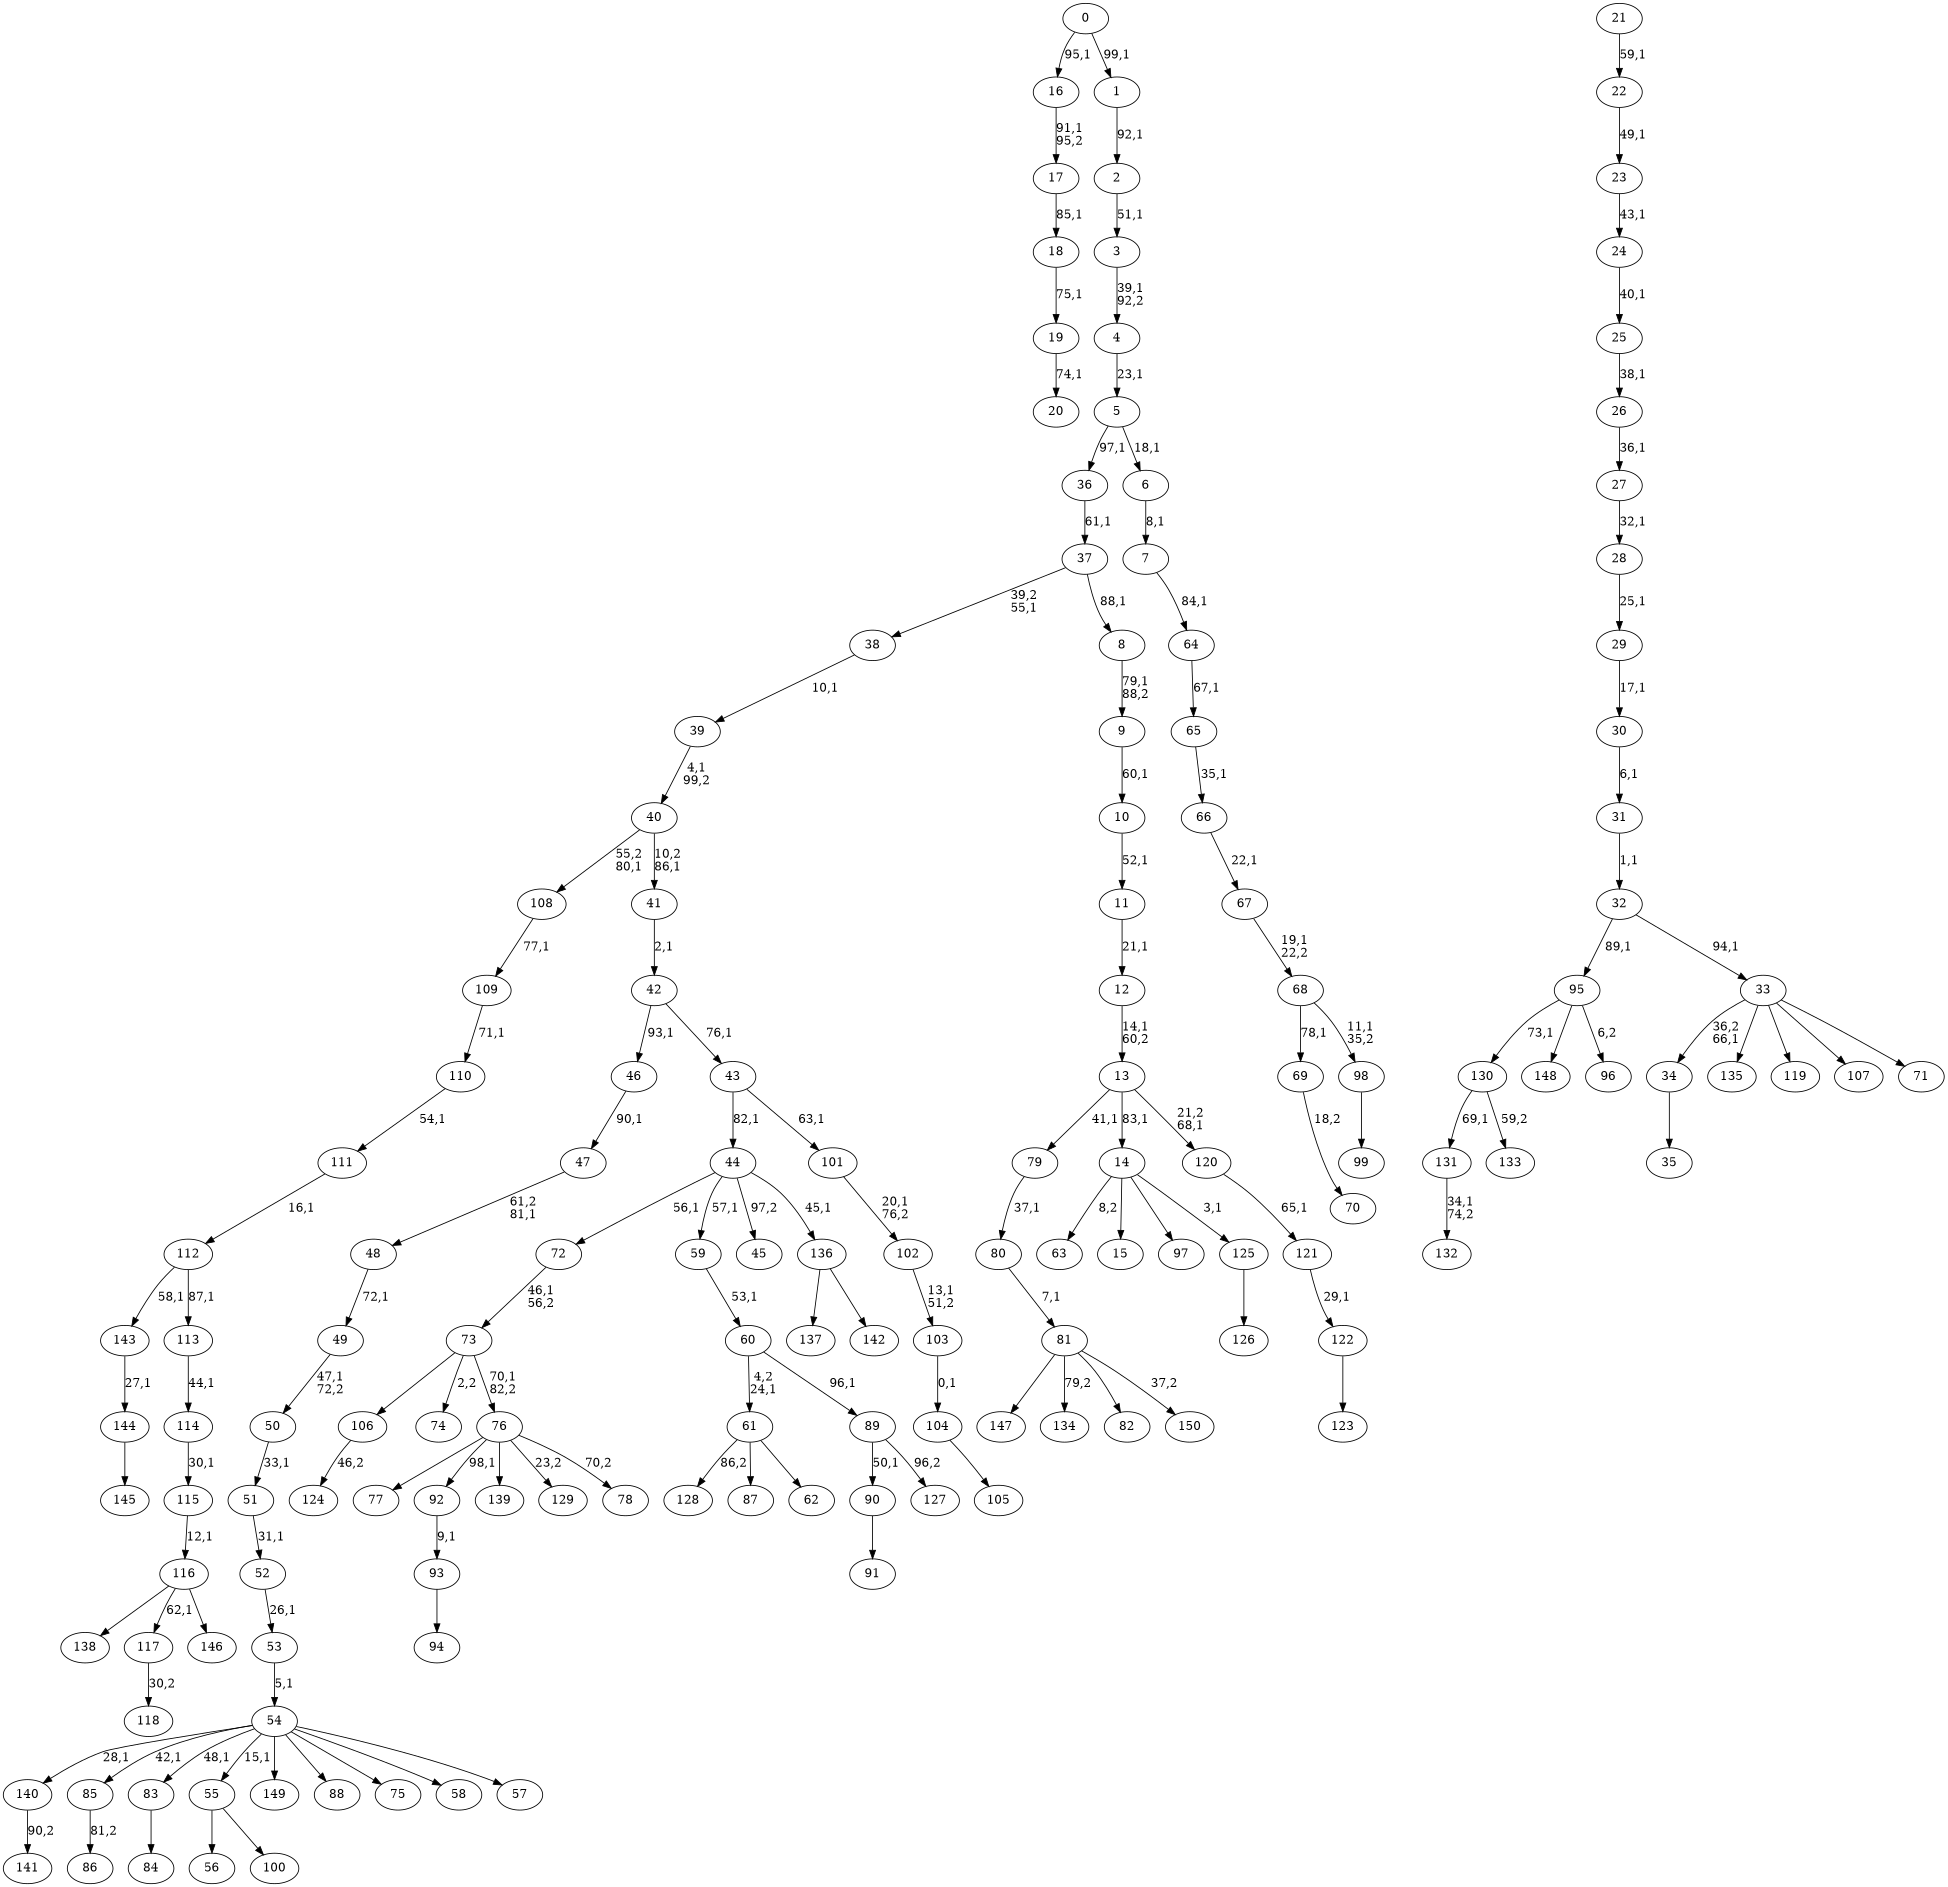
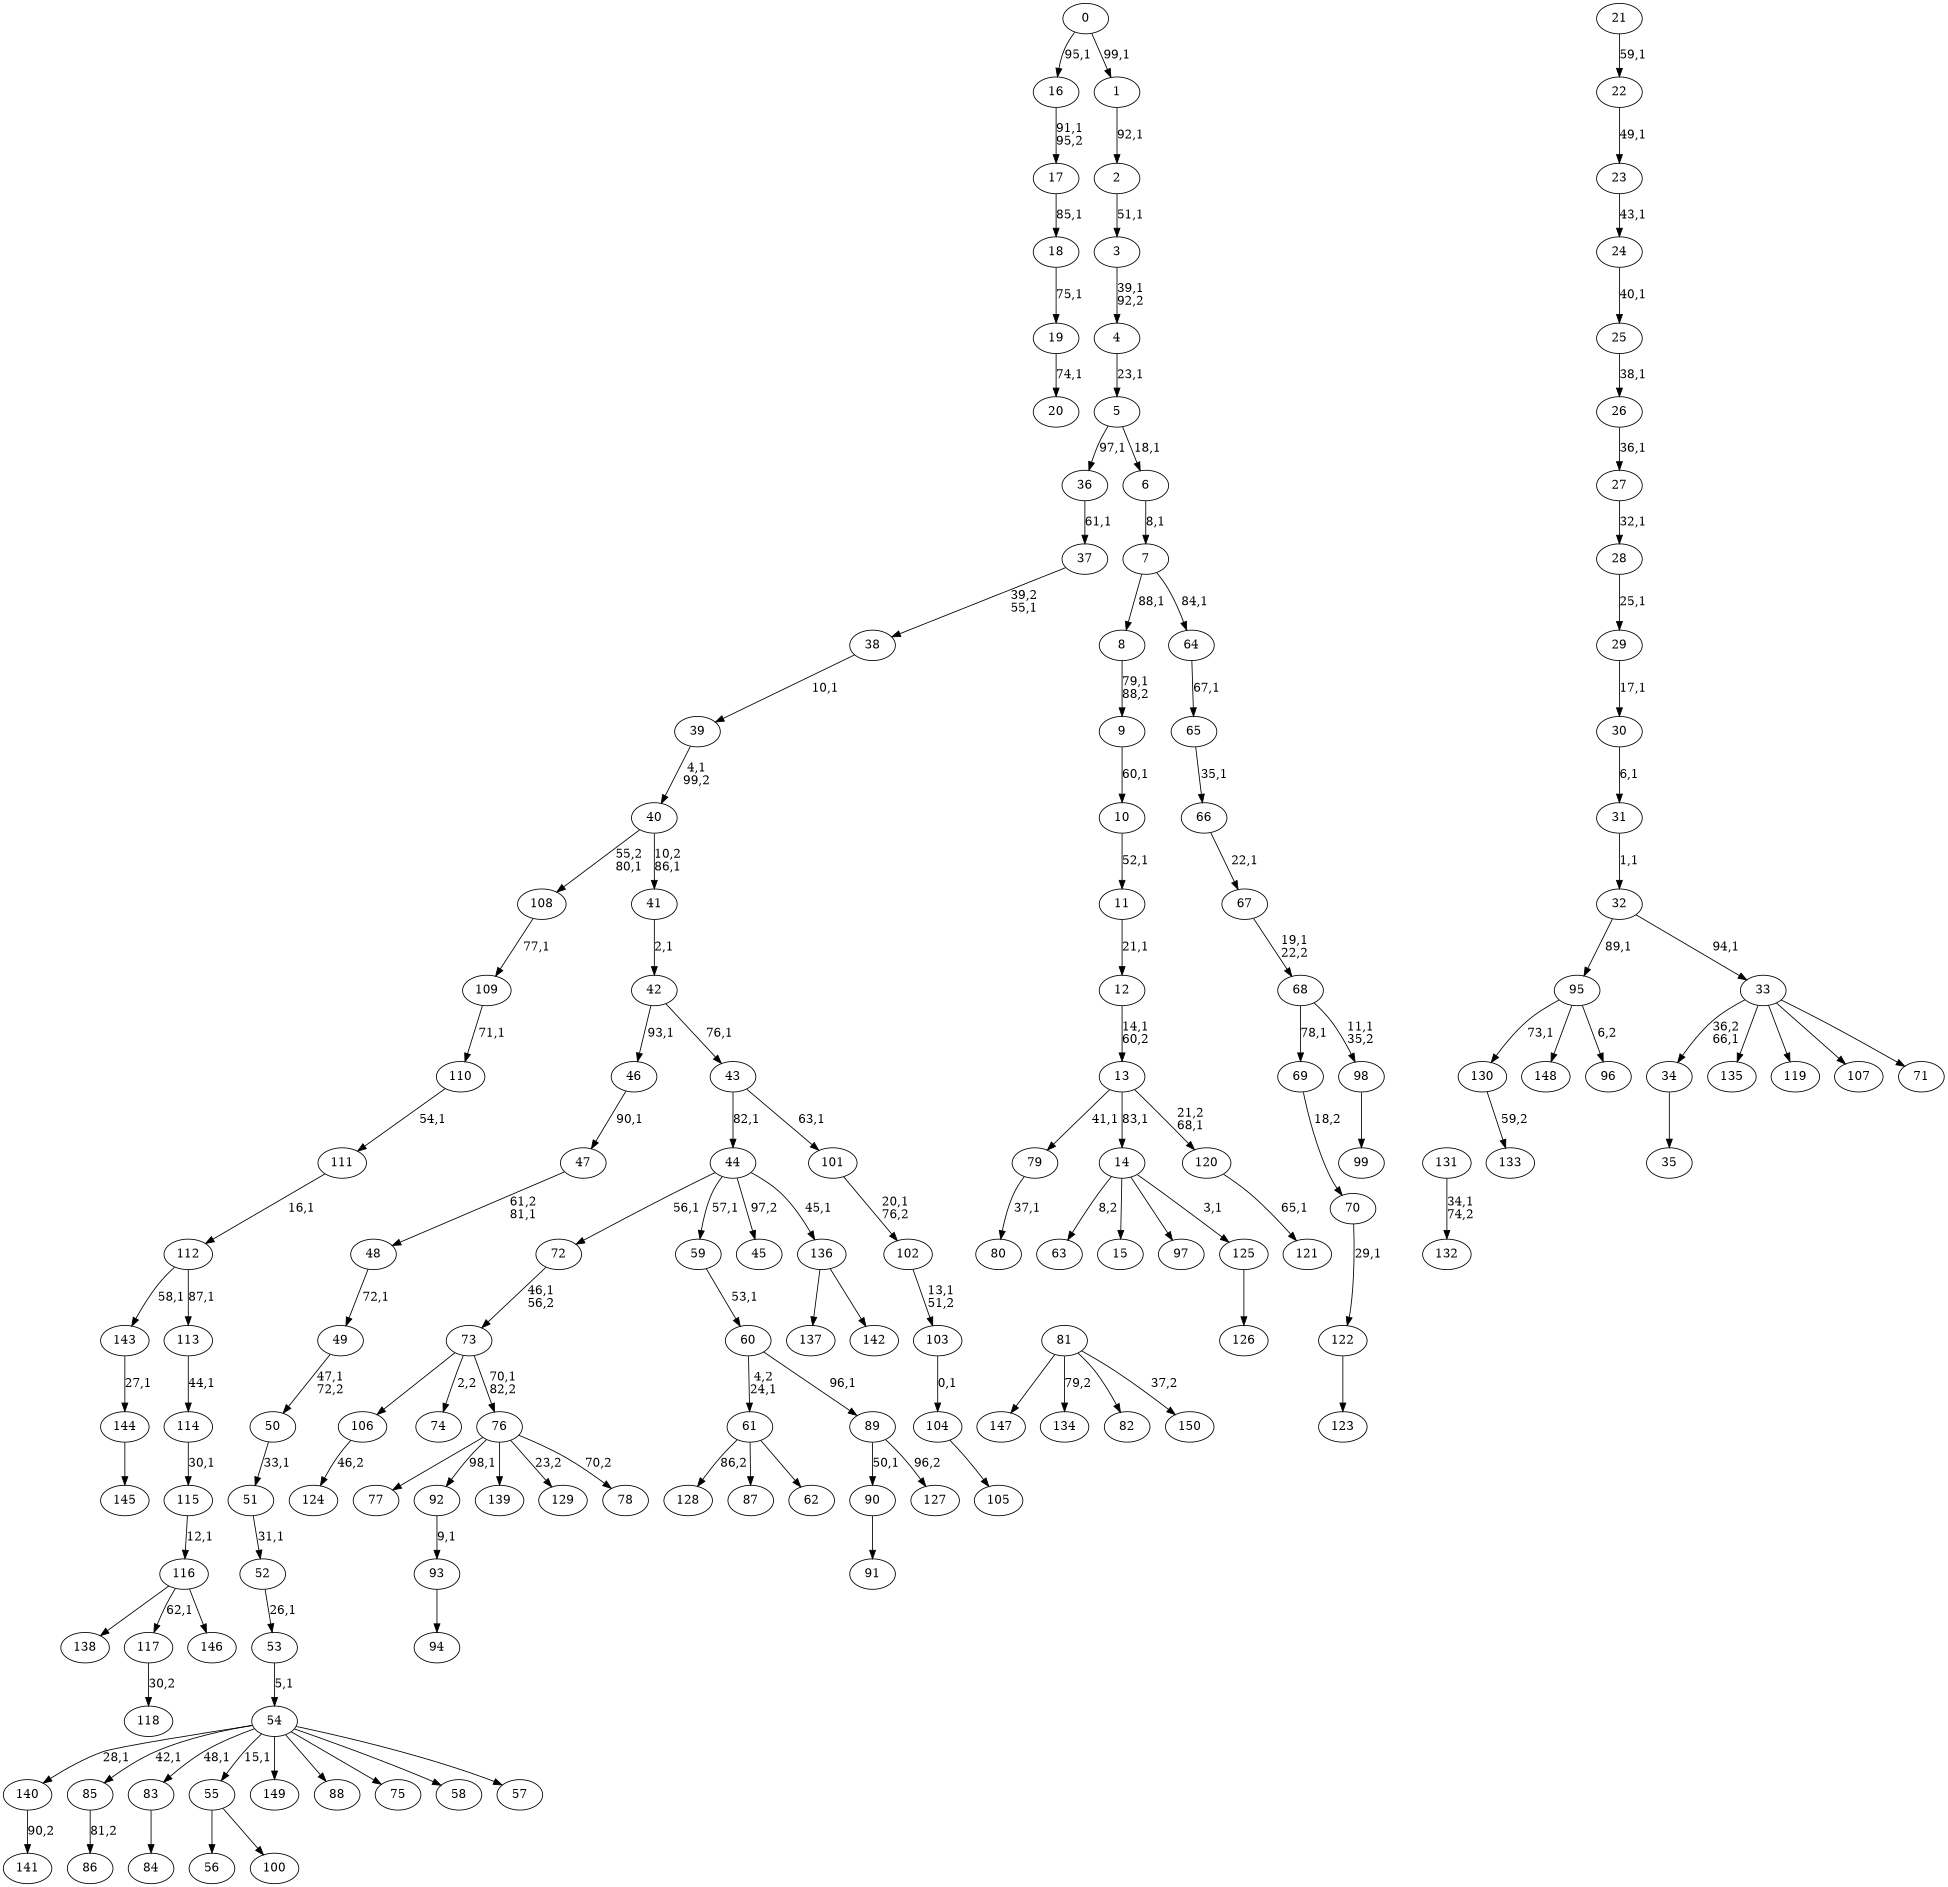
edge "37" -> "8": now "7" -> "8"
edge "130" -> "131": removed, label "69,1"
edge "80" -> "81": removed, label "7,1"
edge "121" -> "122": now "70" -> "122"
